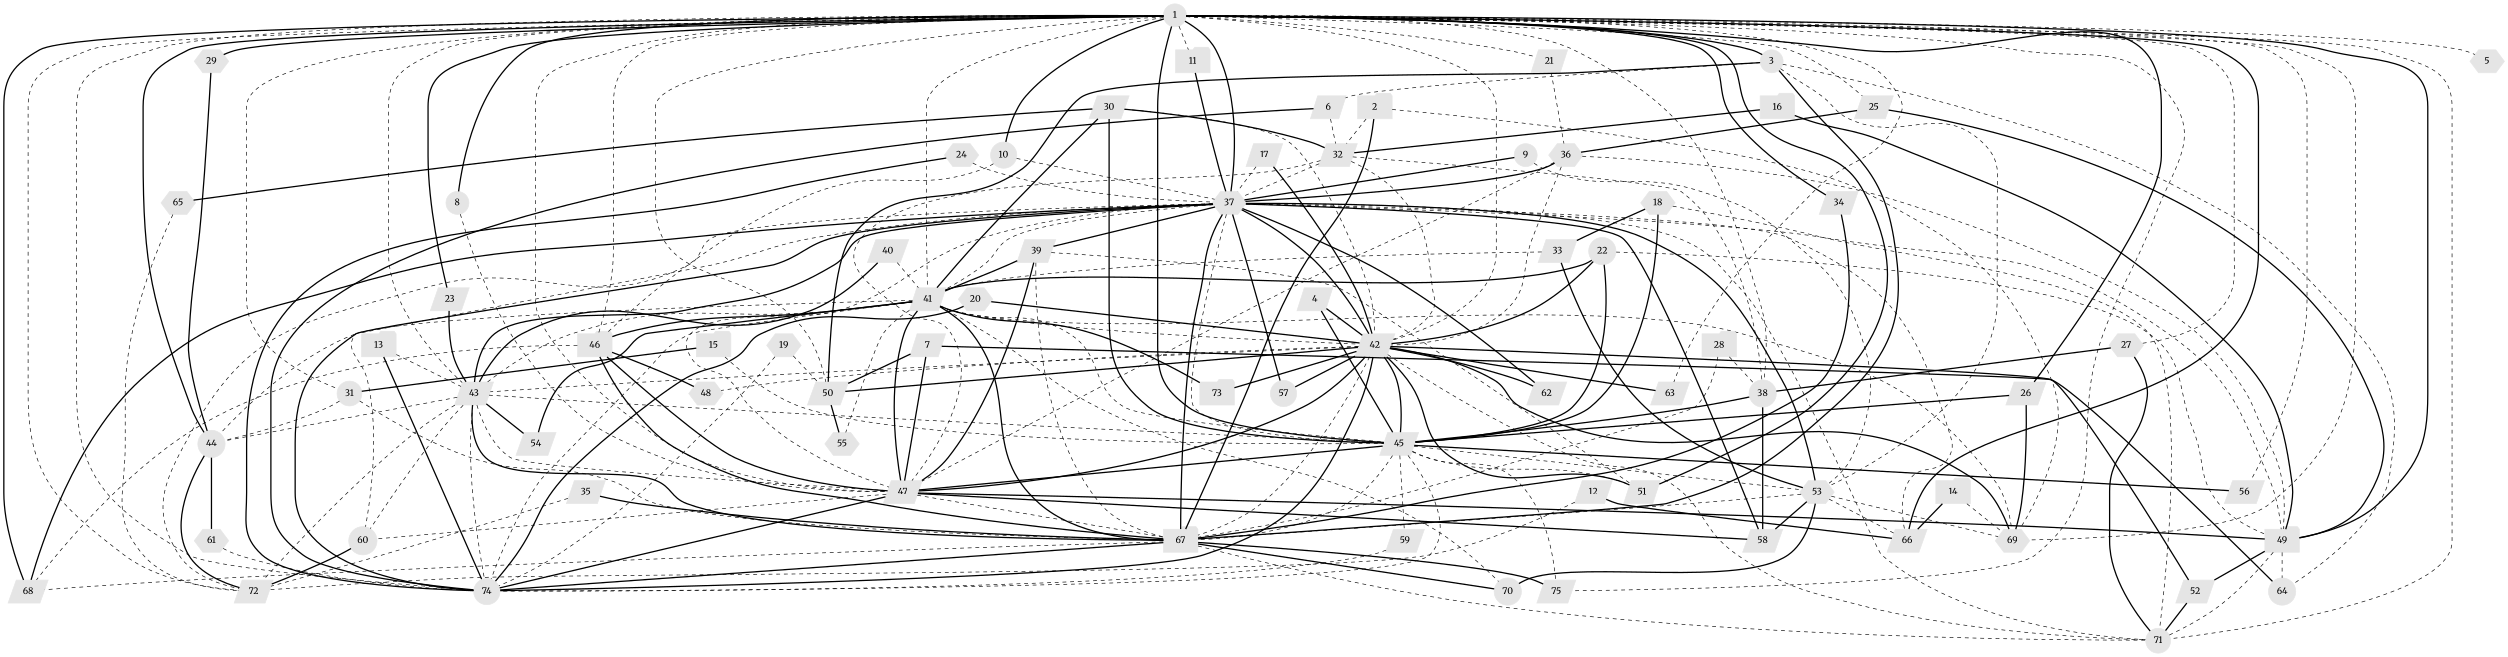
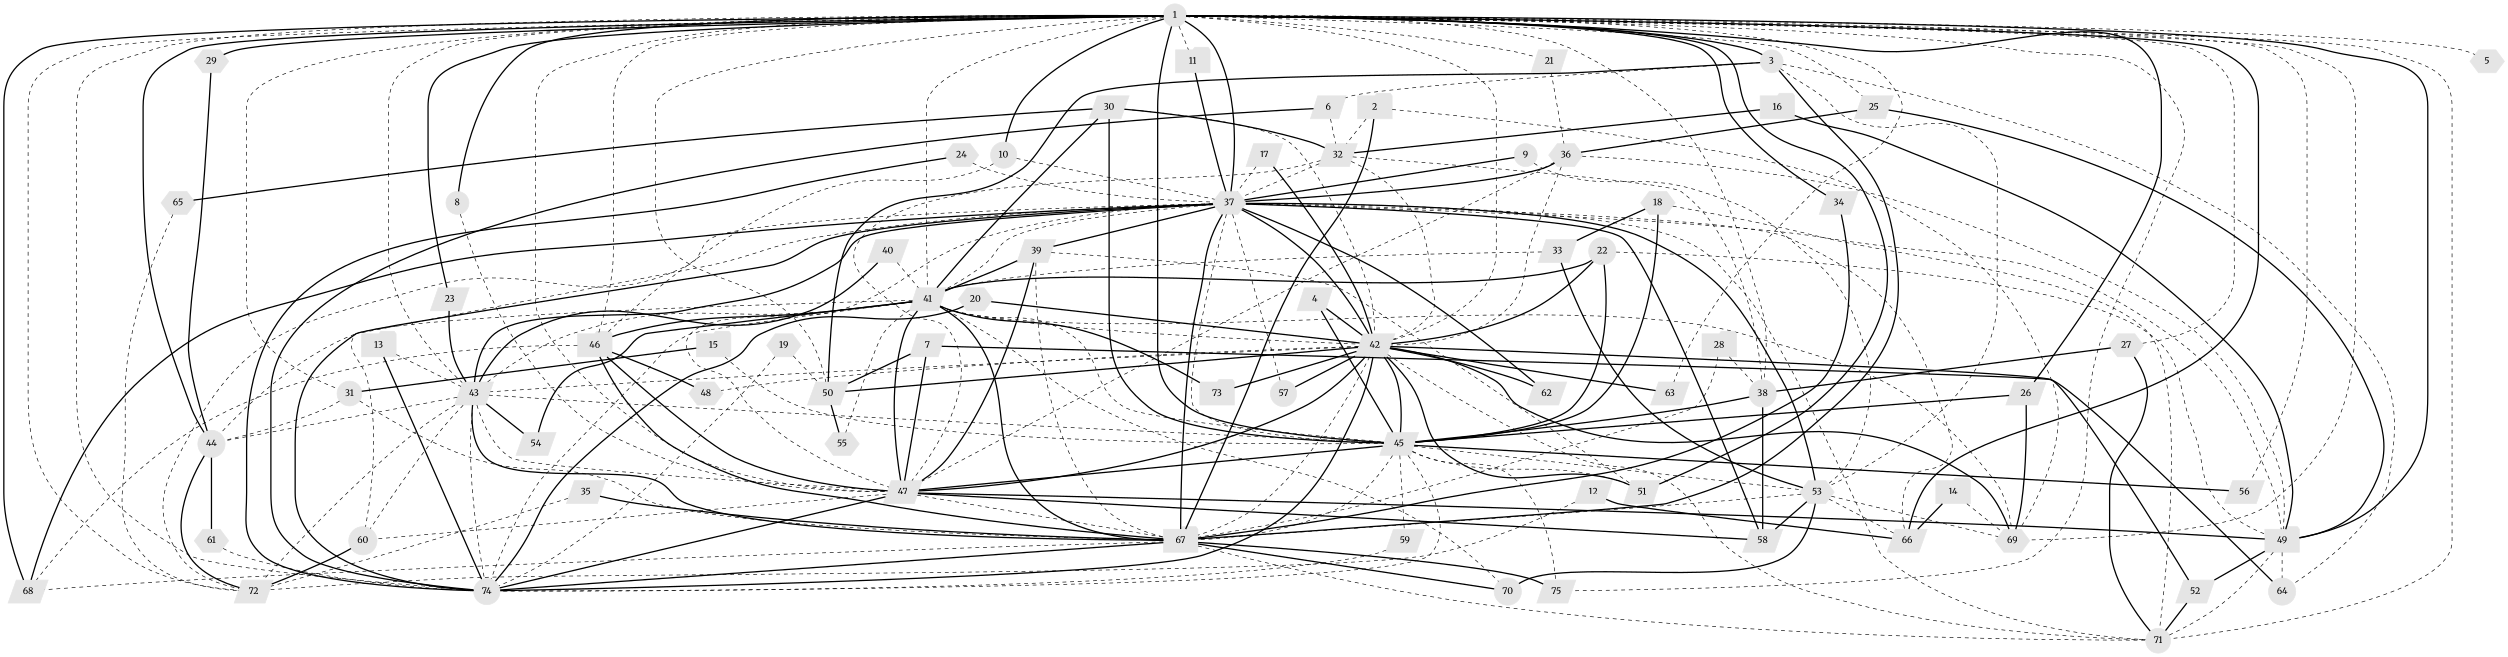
edge "37" -- "57": style bold -> dashed
